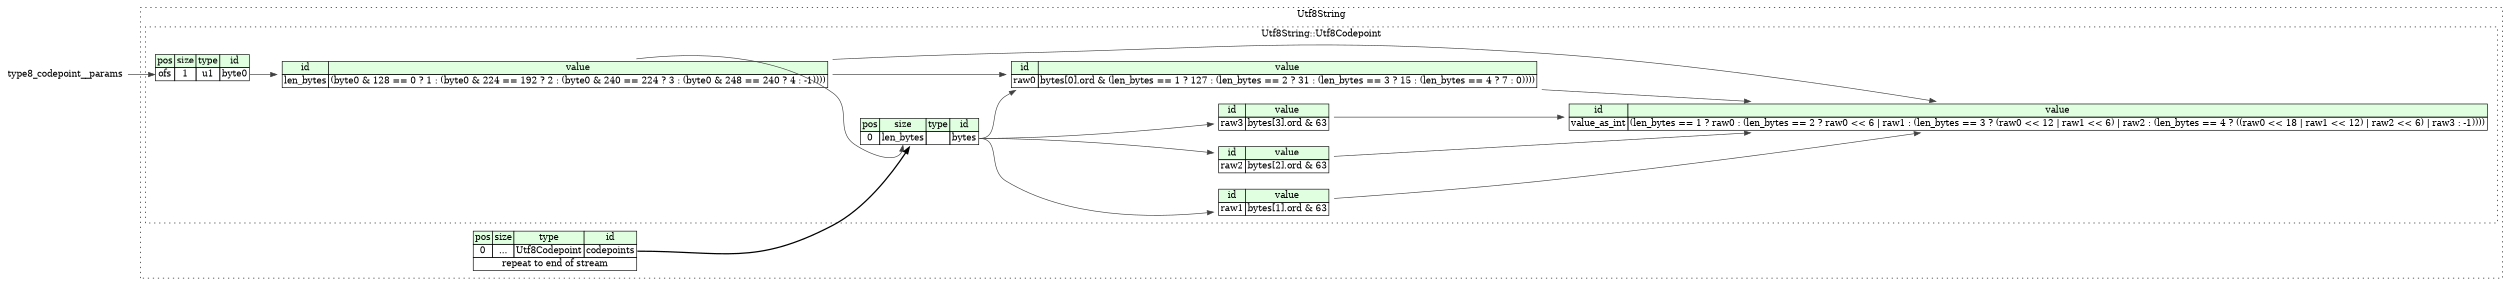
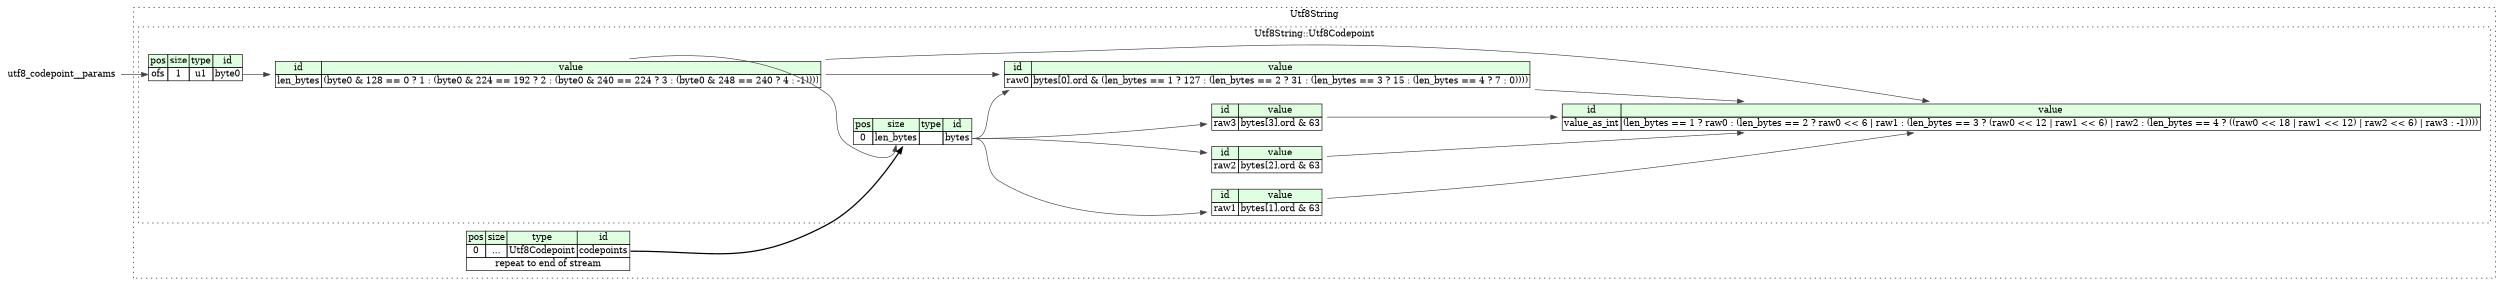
node "type8_codepoint__params": label "type8_codepoint__params" -> "utf8_codepoint__params"
